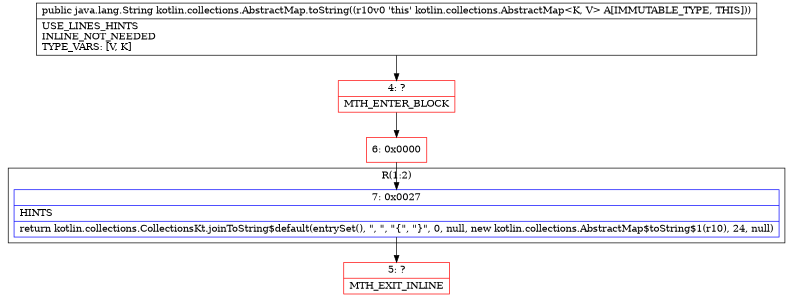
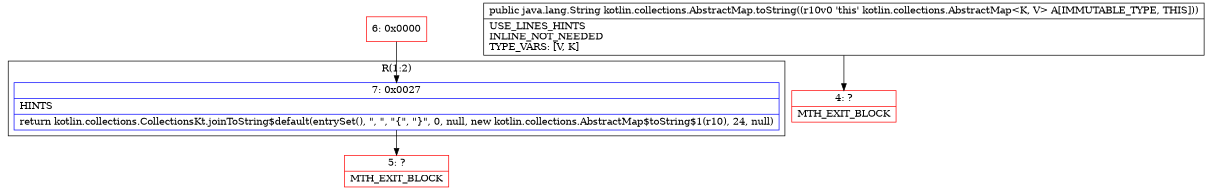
node "4: ?": text "MTH_ENTER_BLOCK" -> "MTH_EXIT_BLOCK"
edge "4: ?" -> "6: 0x0000": removed
node "5: ?": text "MTH_EXIT_INLINE" -> "MTH_EXIT_BLOCK"
